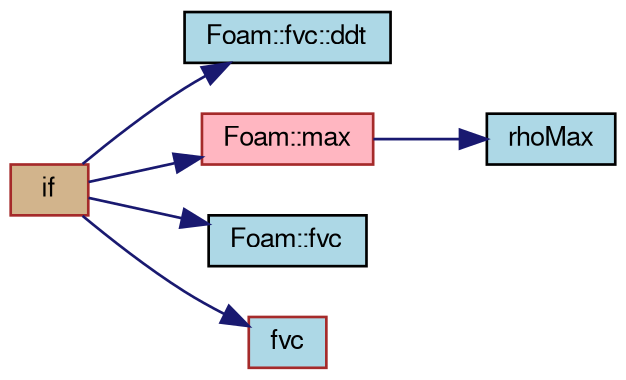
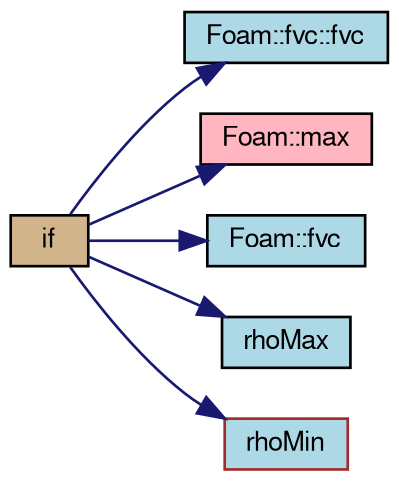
node "Foam::fvc::ddt": label "Foam::fvc::ddt" -> "Foam::fvc::fvc"
node "Foam::max": color brown -> black
edge "Foam::max" -> "rhoMax": now "if" -> "rhoMax"
node "if": color brown -> black
node "fvc": label "fvc" -> "rhoMin"
